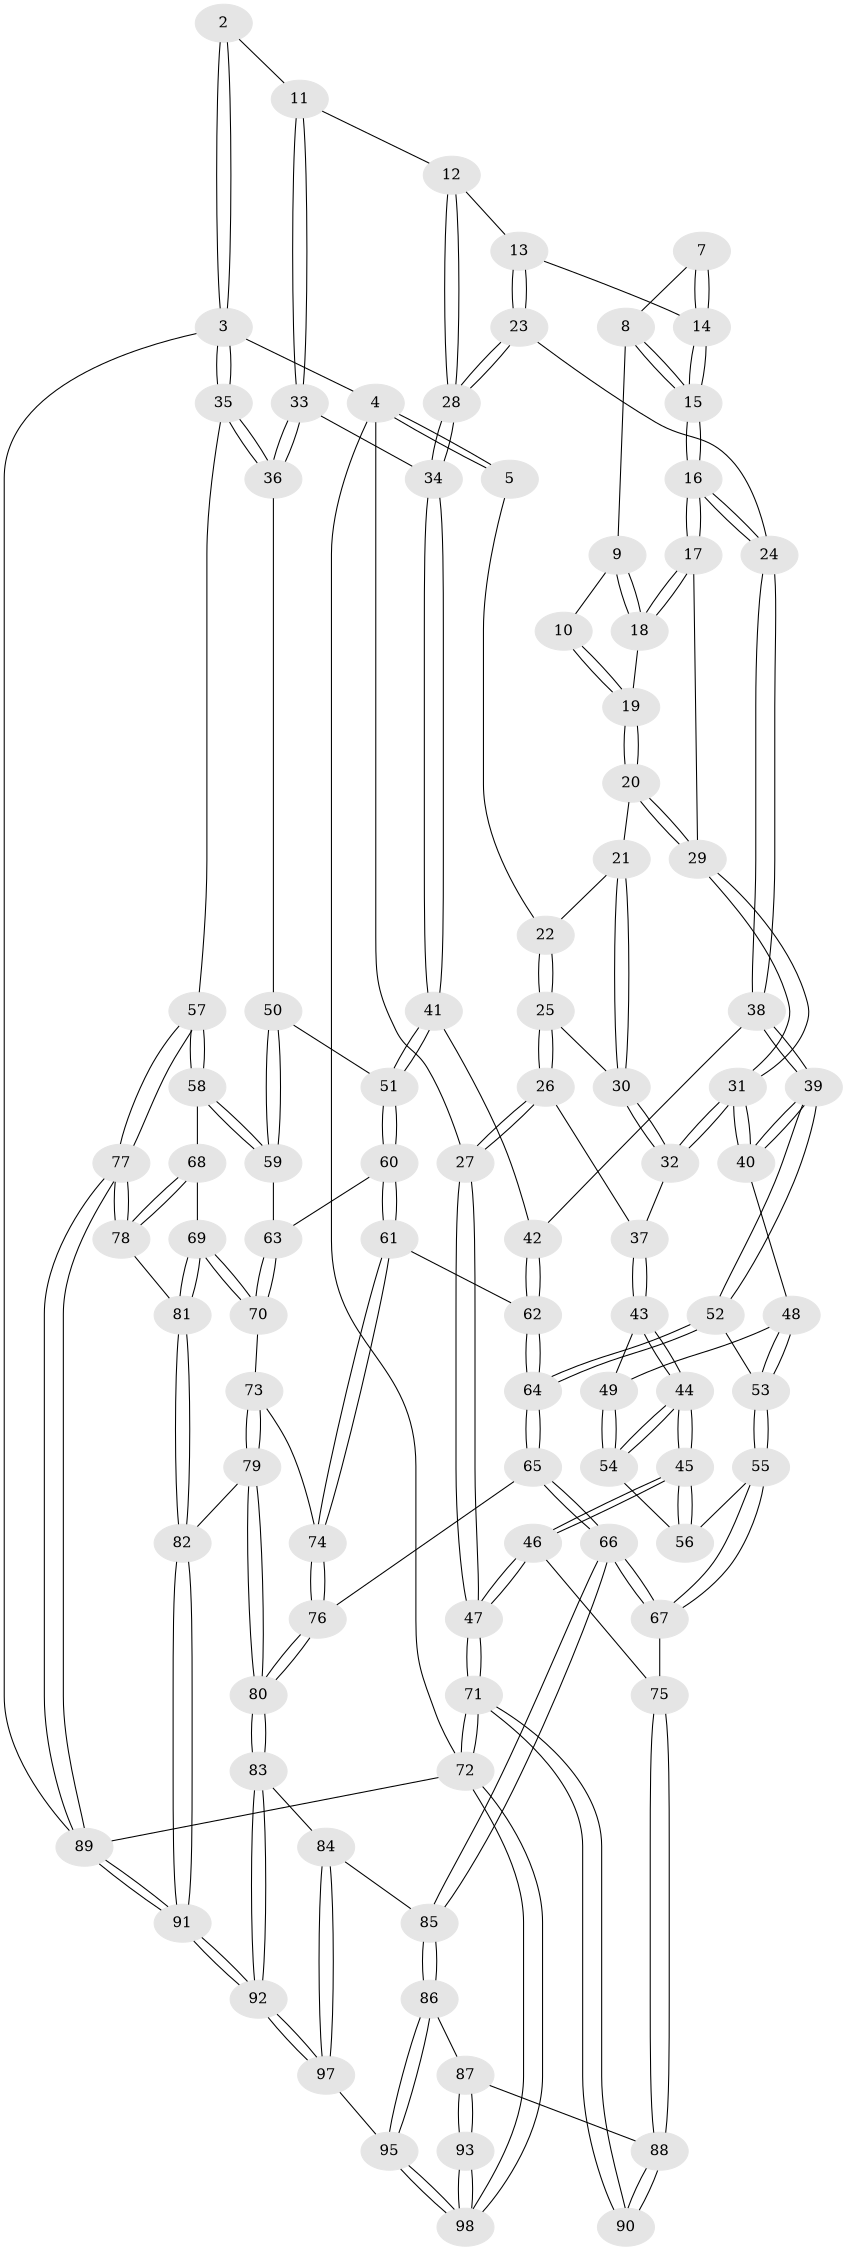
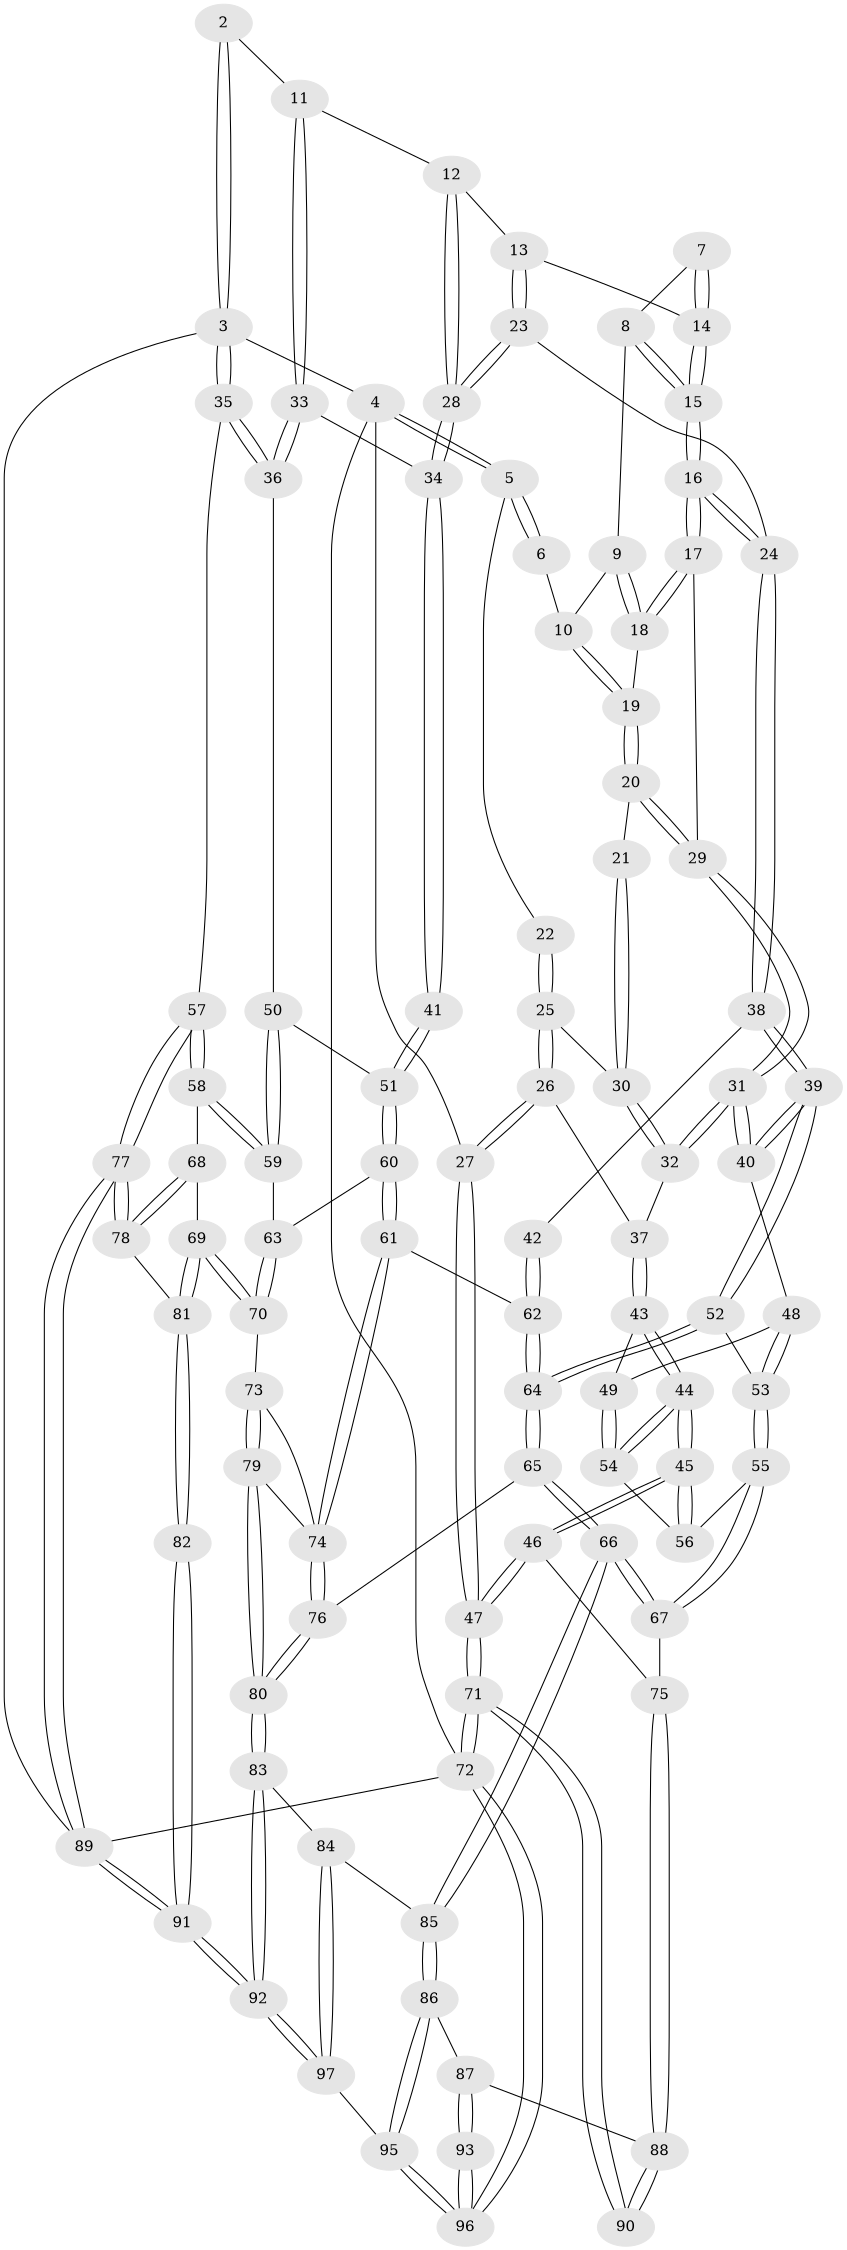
node "6": added
edge "21" -- "22": removed
edge "41" -- "42": removed
edge "79" -- "82": now "79" -- "74"
node "98": label "98" -> "96"
